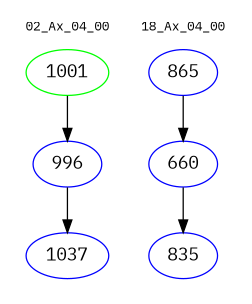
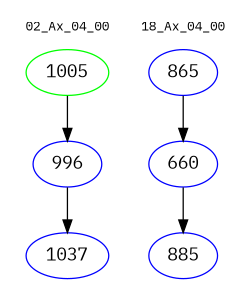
node "1001": label "1001" -> "1005"
node "835": label "835" -> "885"
